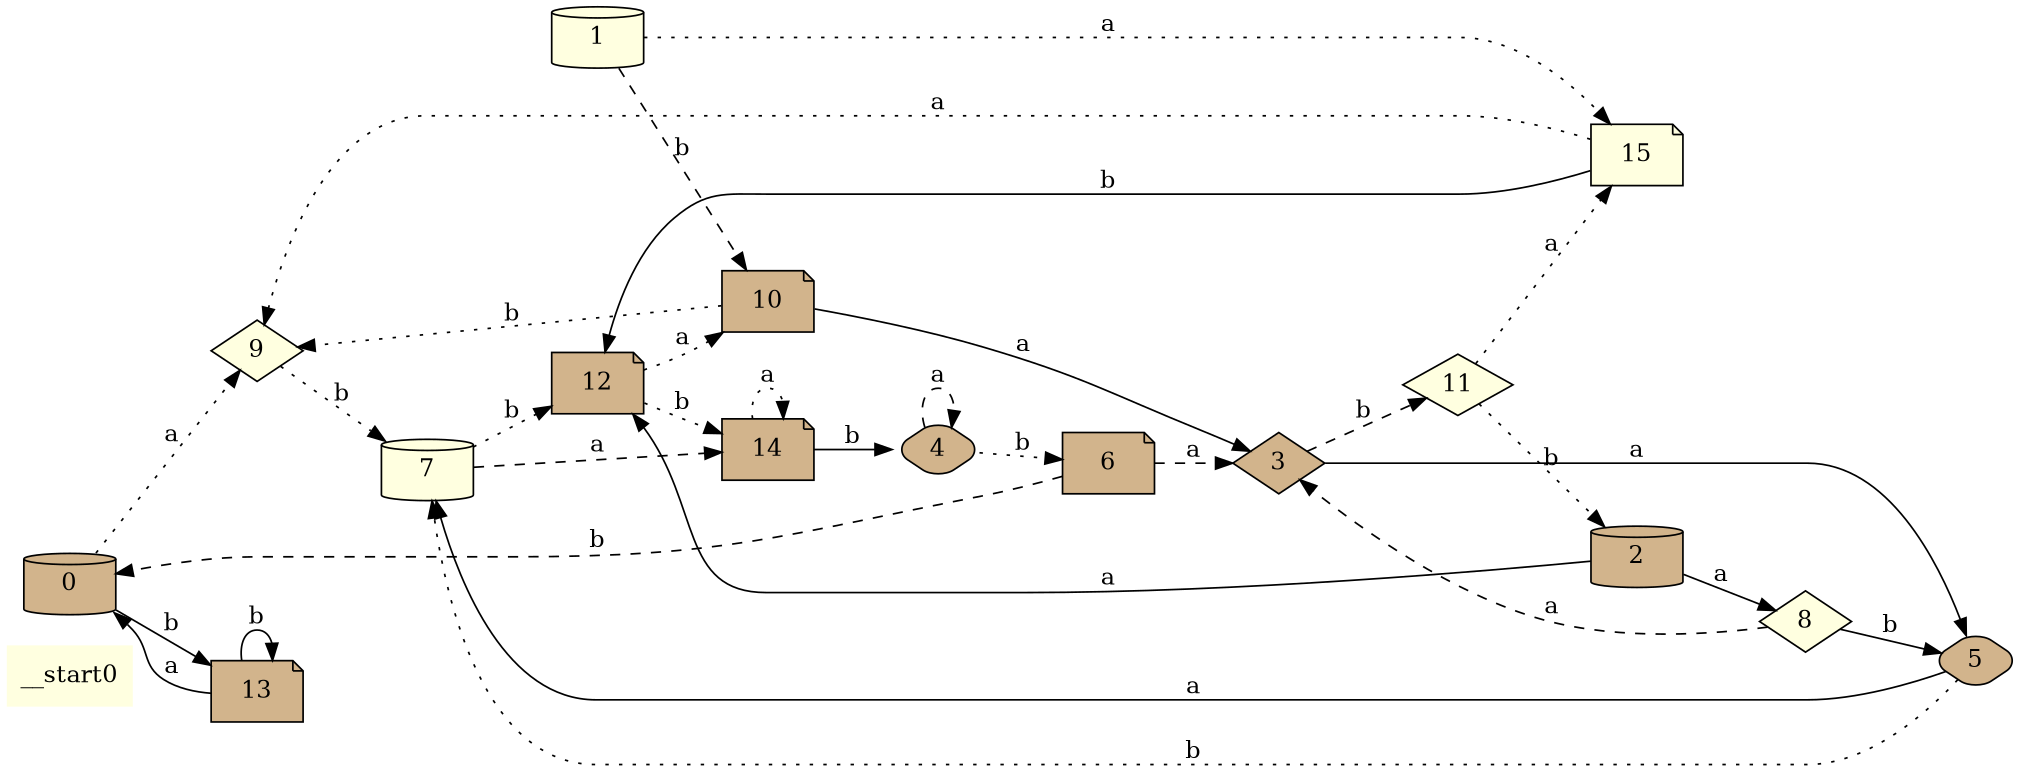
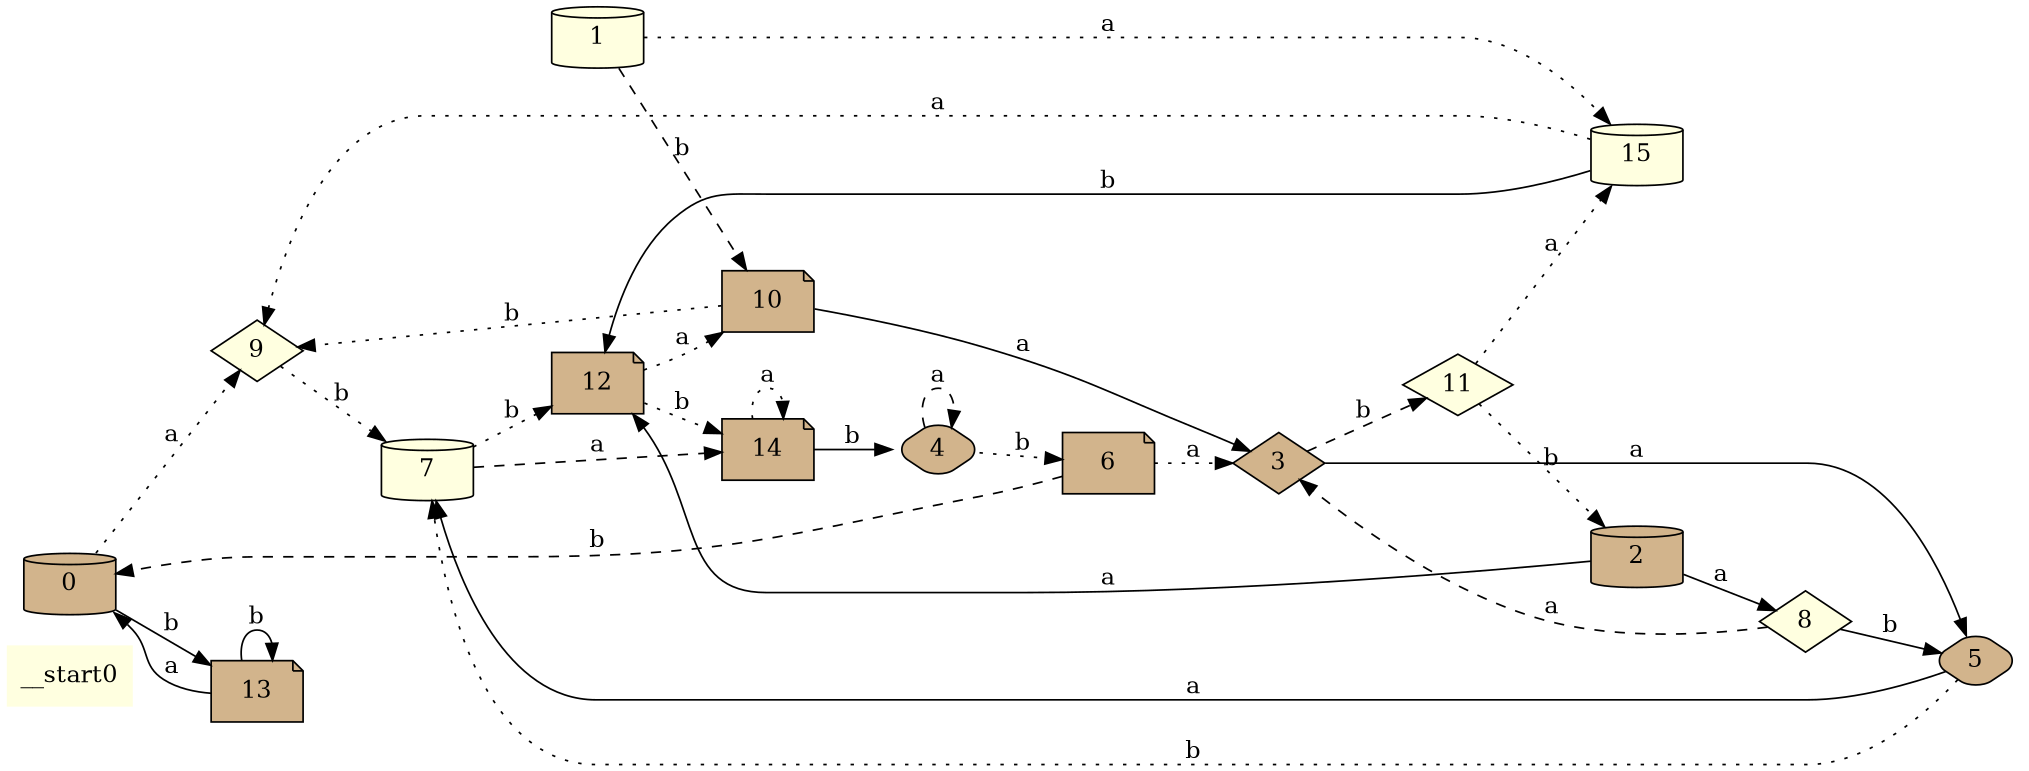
node "15": shape note -> cylinder
edge "6" -> "3": style dashed -> dotted
